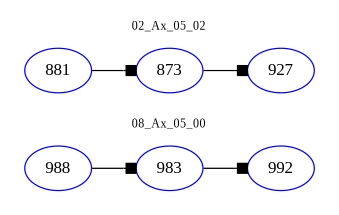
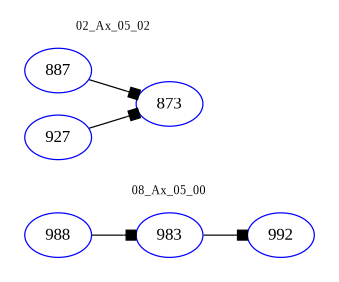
node "881": label "881" -> "887"
edge "873" -> "927": reversed
